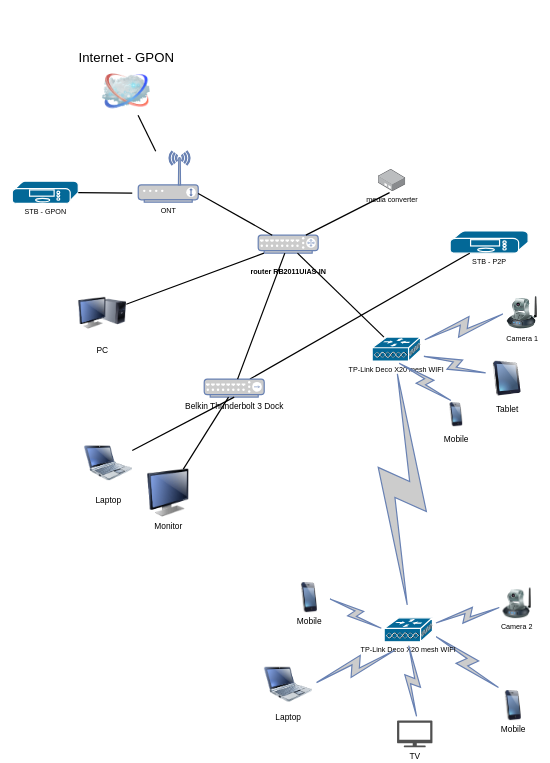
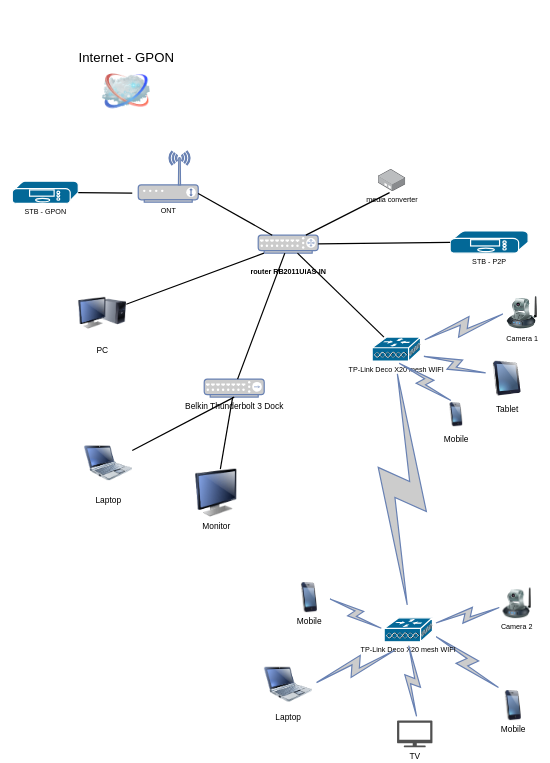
edge "Internet - GPON" -- "ONT": removed
edge "STB - P2P" -- "Belkin Thunderbolt 3 Dock": now "STB - P2P" -- "router RB2011UiAS-IN"
node "Monitor": moved (168, 493) -> (216, 493)
